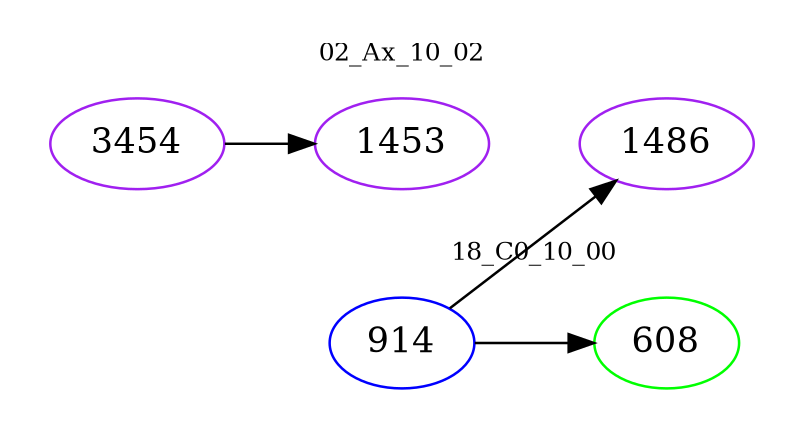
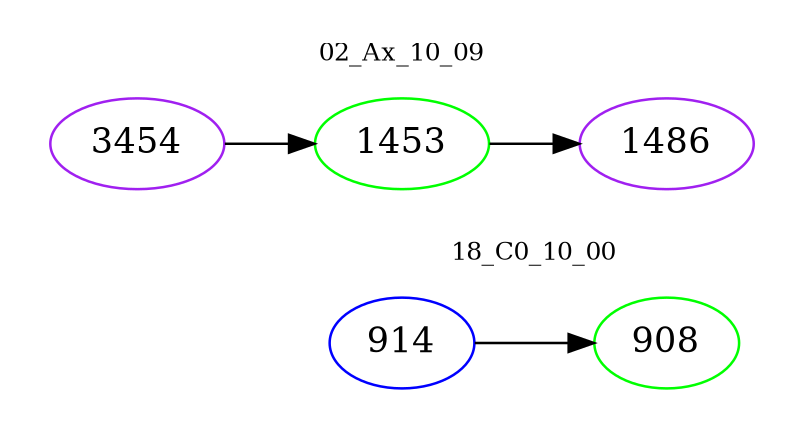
cluster "02_Ax_10_02": label "02_Ax_10_02" -> "02_Ax_10_09"
node "1453": color purple -> green
edge "914" -> "1486": now "1453" -> "1486"
node "608": label "608" -> "908"
